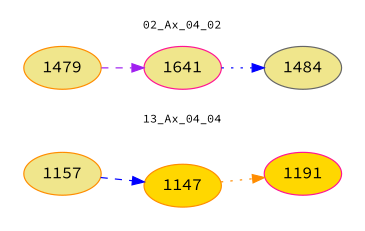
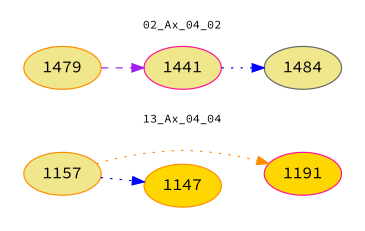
node "1641": label "1641" -> "1441"
edge "1157" -> "1147": style dashed -> dotted
edge "1147" -> "1191": now "1157" -> "1191"
